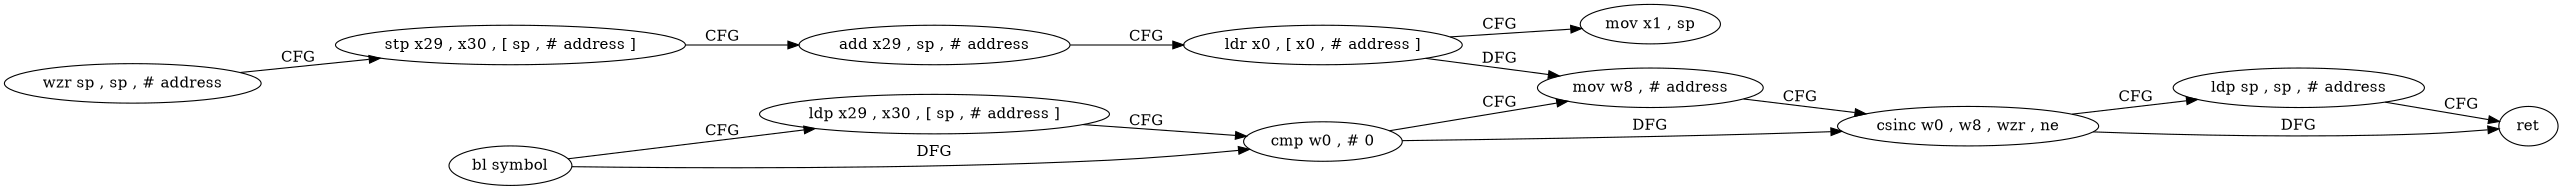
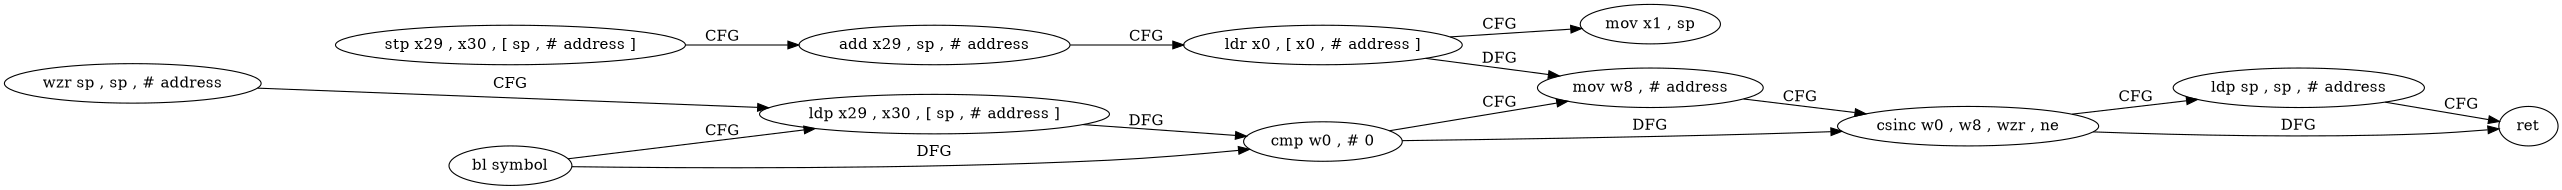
edge "wzr sp , sp , # address" -> "stp x29 , x30 , [ sp , # address ]": now "wzr sp , sp , # address" -> "ldp x29 , x30 , [ sp , # address ]"
edge "ldp x29 , x30 , [ sp , # address ]" -> "cmp w0 , # 0": label "CFG" -> "DFG"
